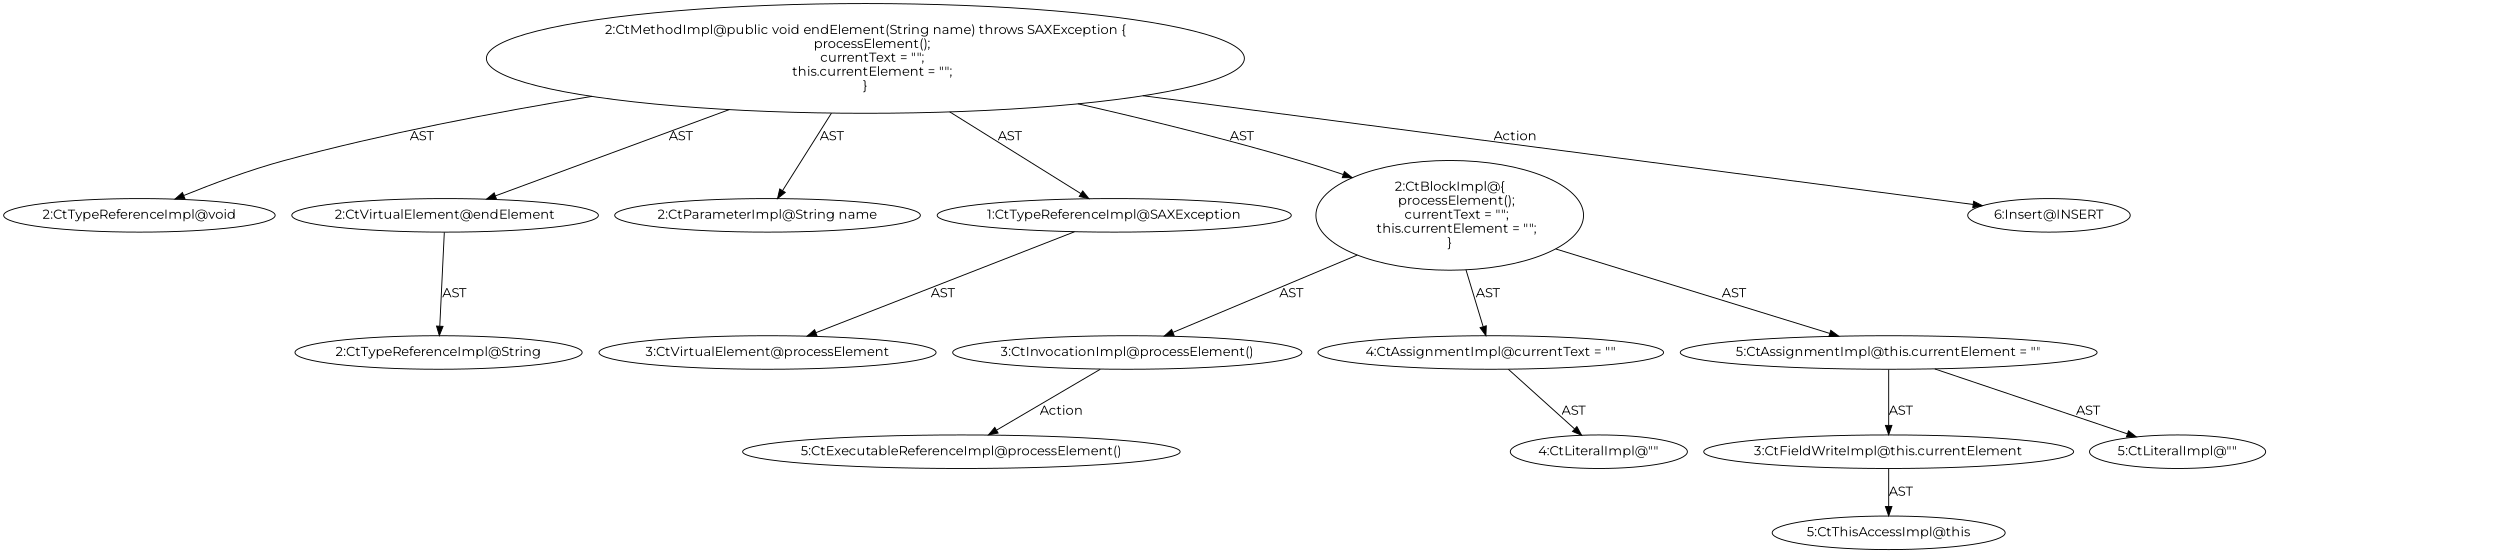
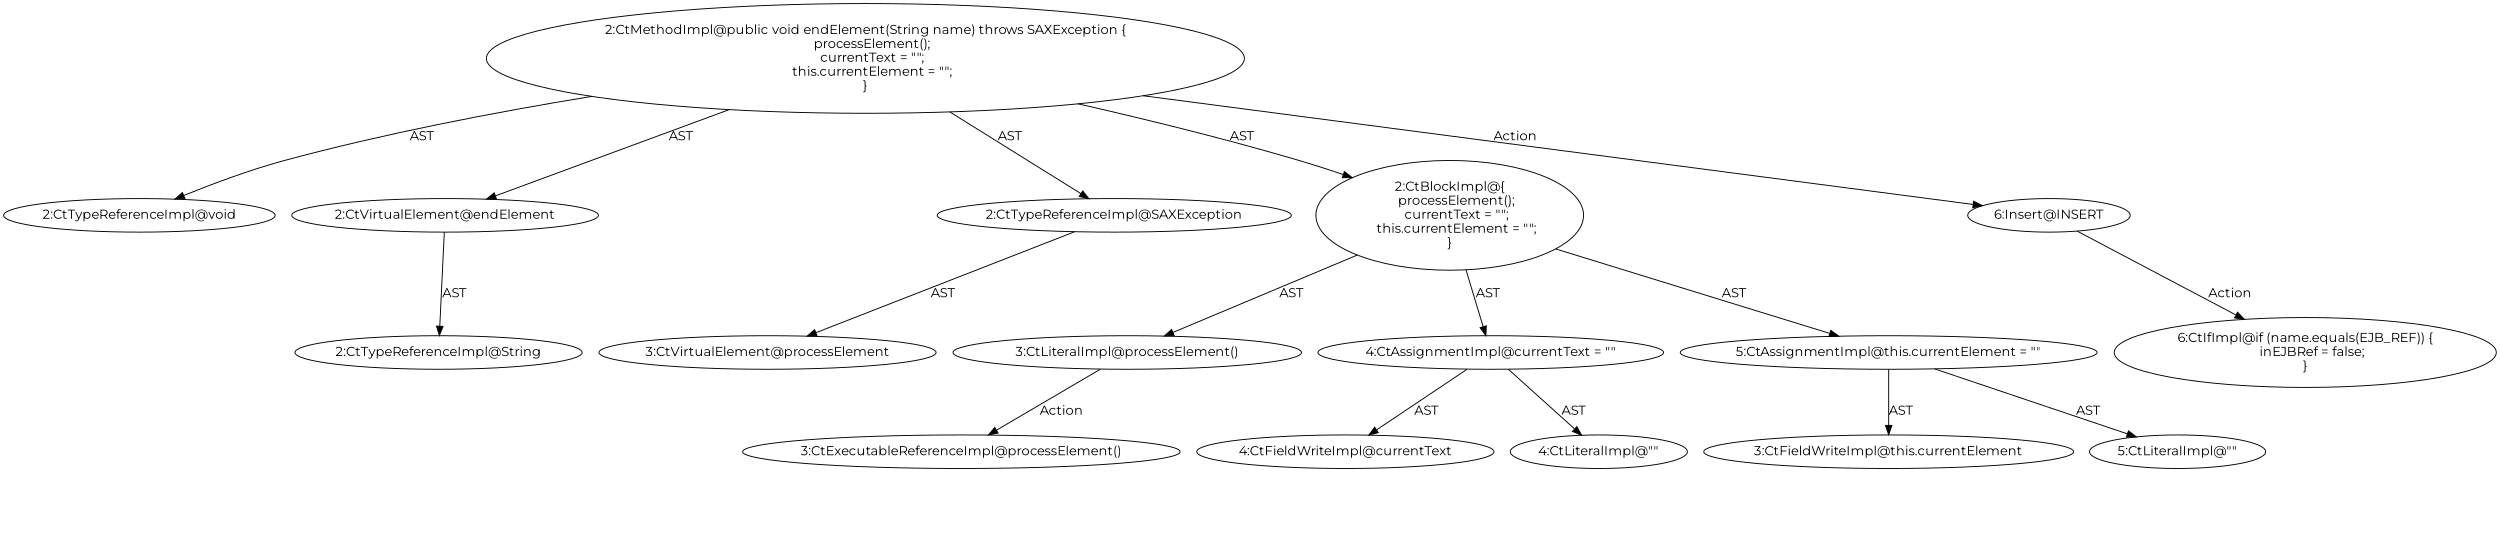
node "2:CtParameterImpl@String name": removed
node "1:CtTypeReferenceImpl@SAXException": label "1:CtTypeReferenceImpl@SAXException" -> "2:CtTypeReferenceImpl@SAXException"
node "3:CtInvocationImpl@processElement()": label "3:CtInvocationImpl@processElement()" -> "3:CtLiteralImpl@processElement()"
node "6:CtIfImpl@if (name.equals(EJB_REF)) { inEJBRef = false; }": added
node "5:CtExecutableReferenceImpl@processElement()": label "5:CtExecutableReferenceImpl@processElement()" -> "3:CtExecutableReferenceImpl@processElement()"
node "4:CtFieldWriteImpl@currentText": added
node "5:CtThisAccessImpl@this": removed
